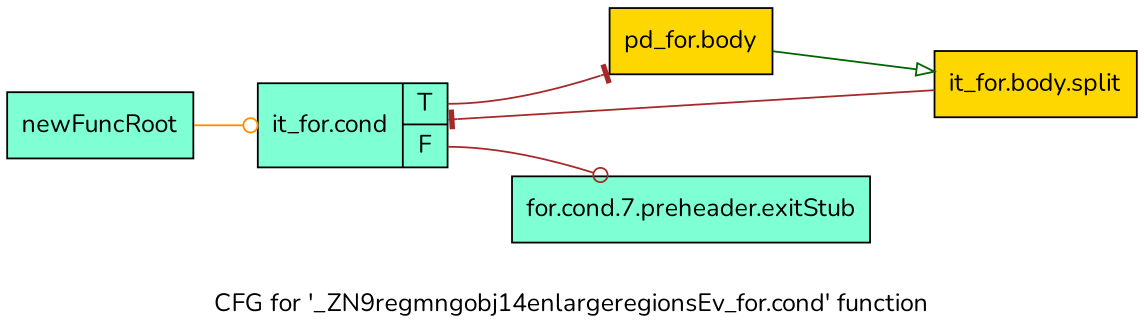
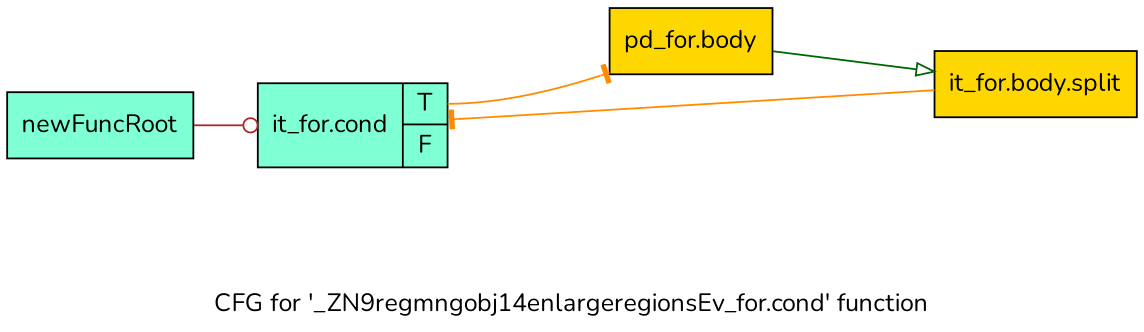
edge "it_for.cond" -> "pd_for.body": color brown -> darkorange
edge "it_for.body.split" -> "it_for.cond": color brown -> darkorange
edge "newFuncRoot" -> "it_for.cond": color darkorange -> brown
node "for.cond.7.preheader.exitStub": removed
